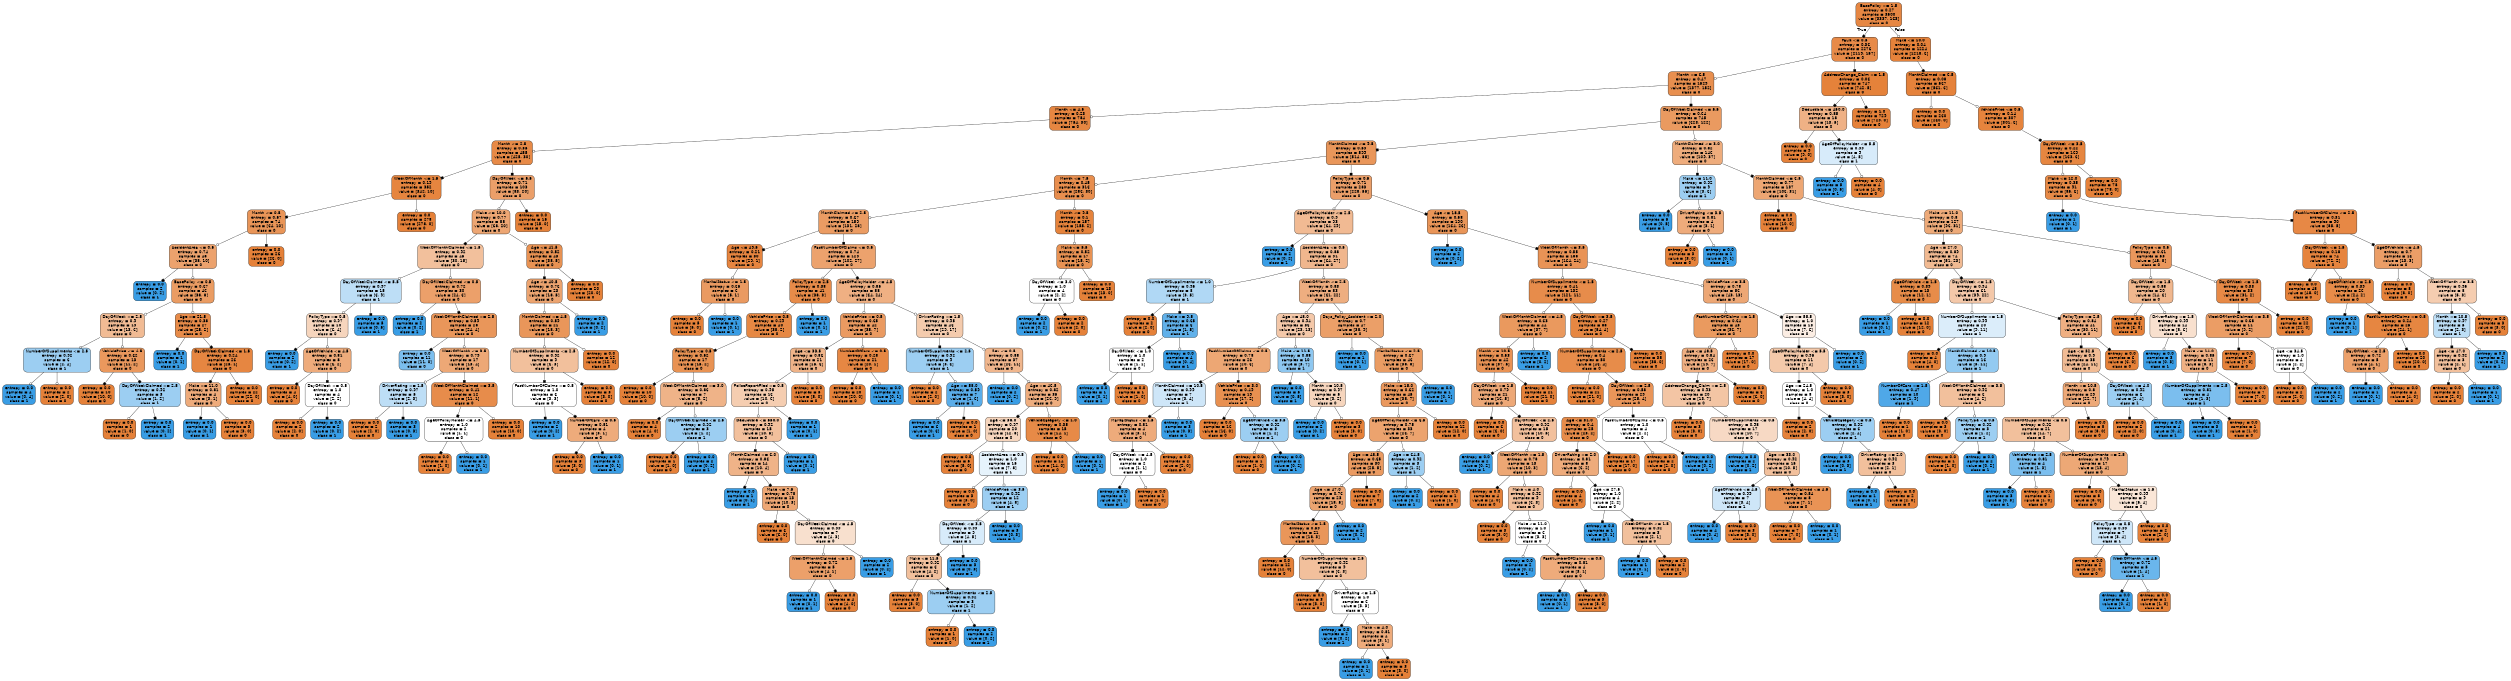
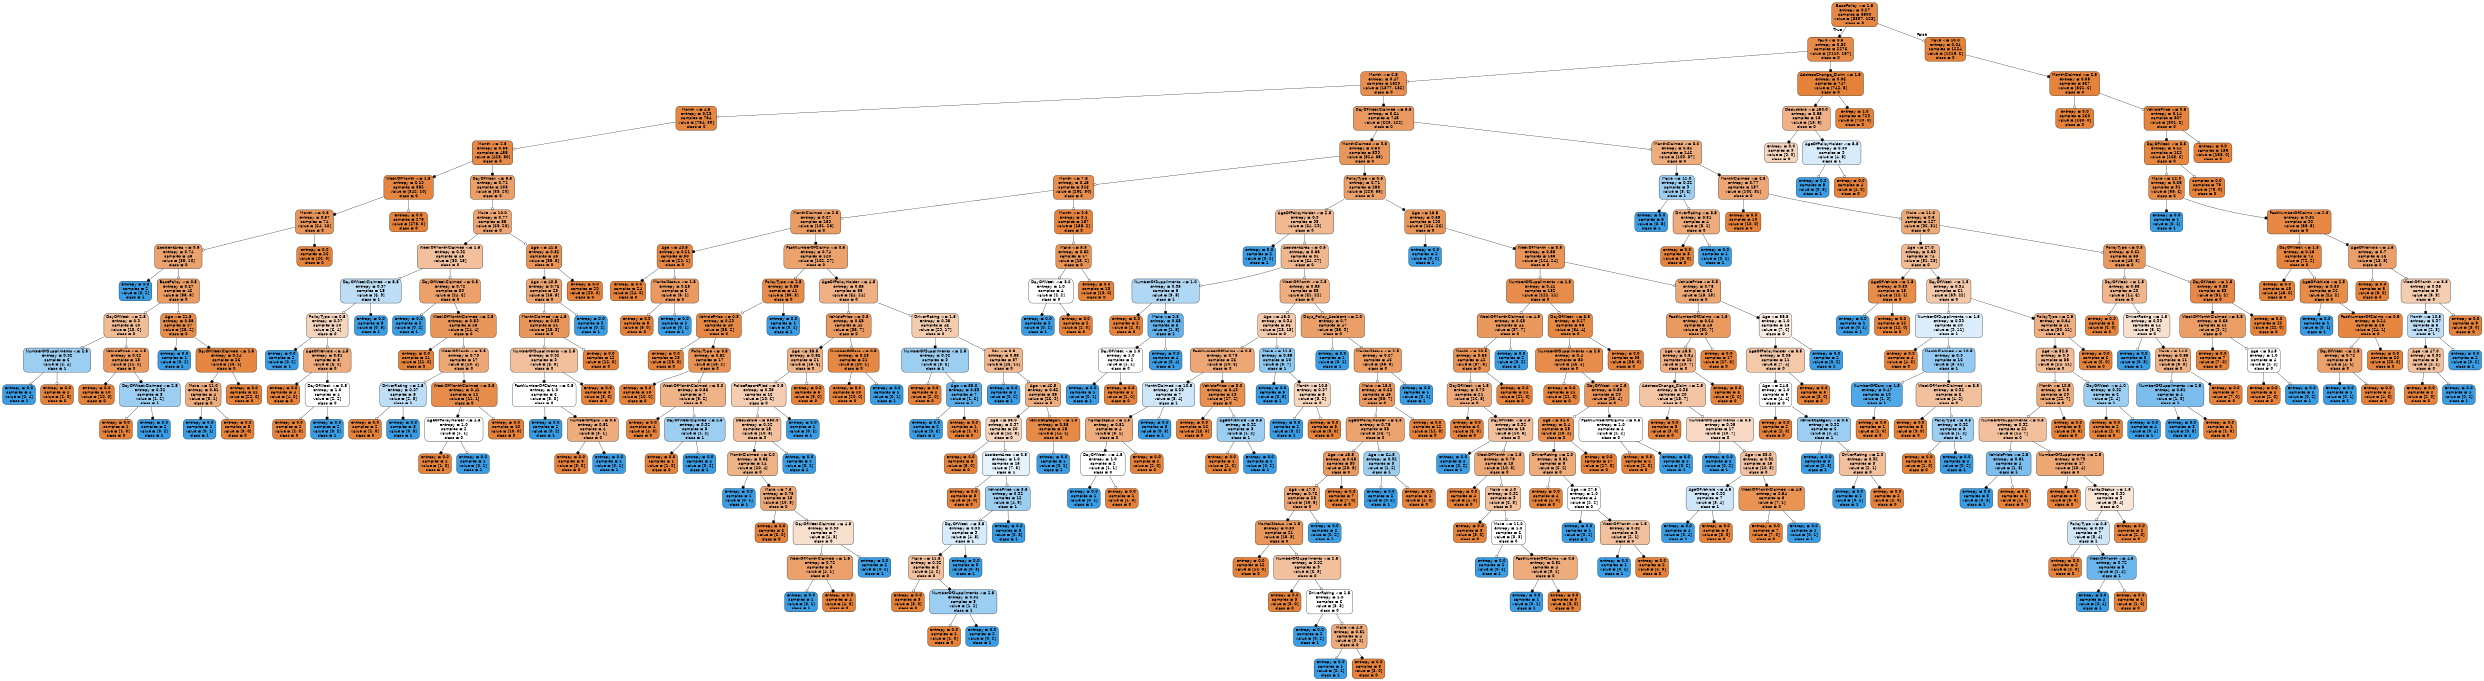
node "entropy = 0.0 samples = 9 value = [9, 0] class = 0": fillcolor #e58139 -> #f6d5bd
node "entropy = 0.0 samples = 138 value = [138, 0] class = 0": added
node "entropy = 0.0 samples = 78 value = [78, 0] class = 0": label "entropy = 0.0 samples = 78 value = [78, 0] class = 0" -> "samples = 0.0 samples = 78 value = [78, 0] class = 0"
node "entropy = 0.0 samples = 15 value = [15, 0] class = 0": removed
node "entropy = 0.0 samples = 24 value = [24, 0] class = 0": added
node "entropy = 0.0 samples = 11 value = [11, 0] class = 0": fillcolor #7bbeee -> #e58139
node "entropy = 0.0 samples = 23 value = [23, 0] class = 0": added
node "entropy = 0.0 samples = 14 value = [14, 0] class = 0": removed
